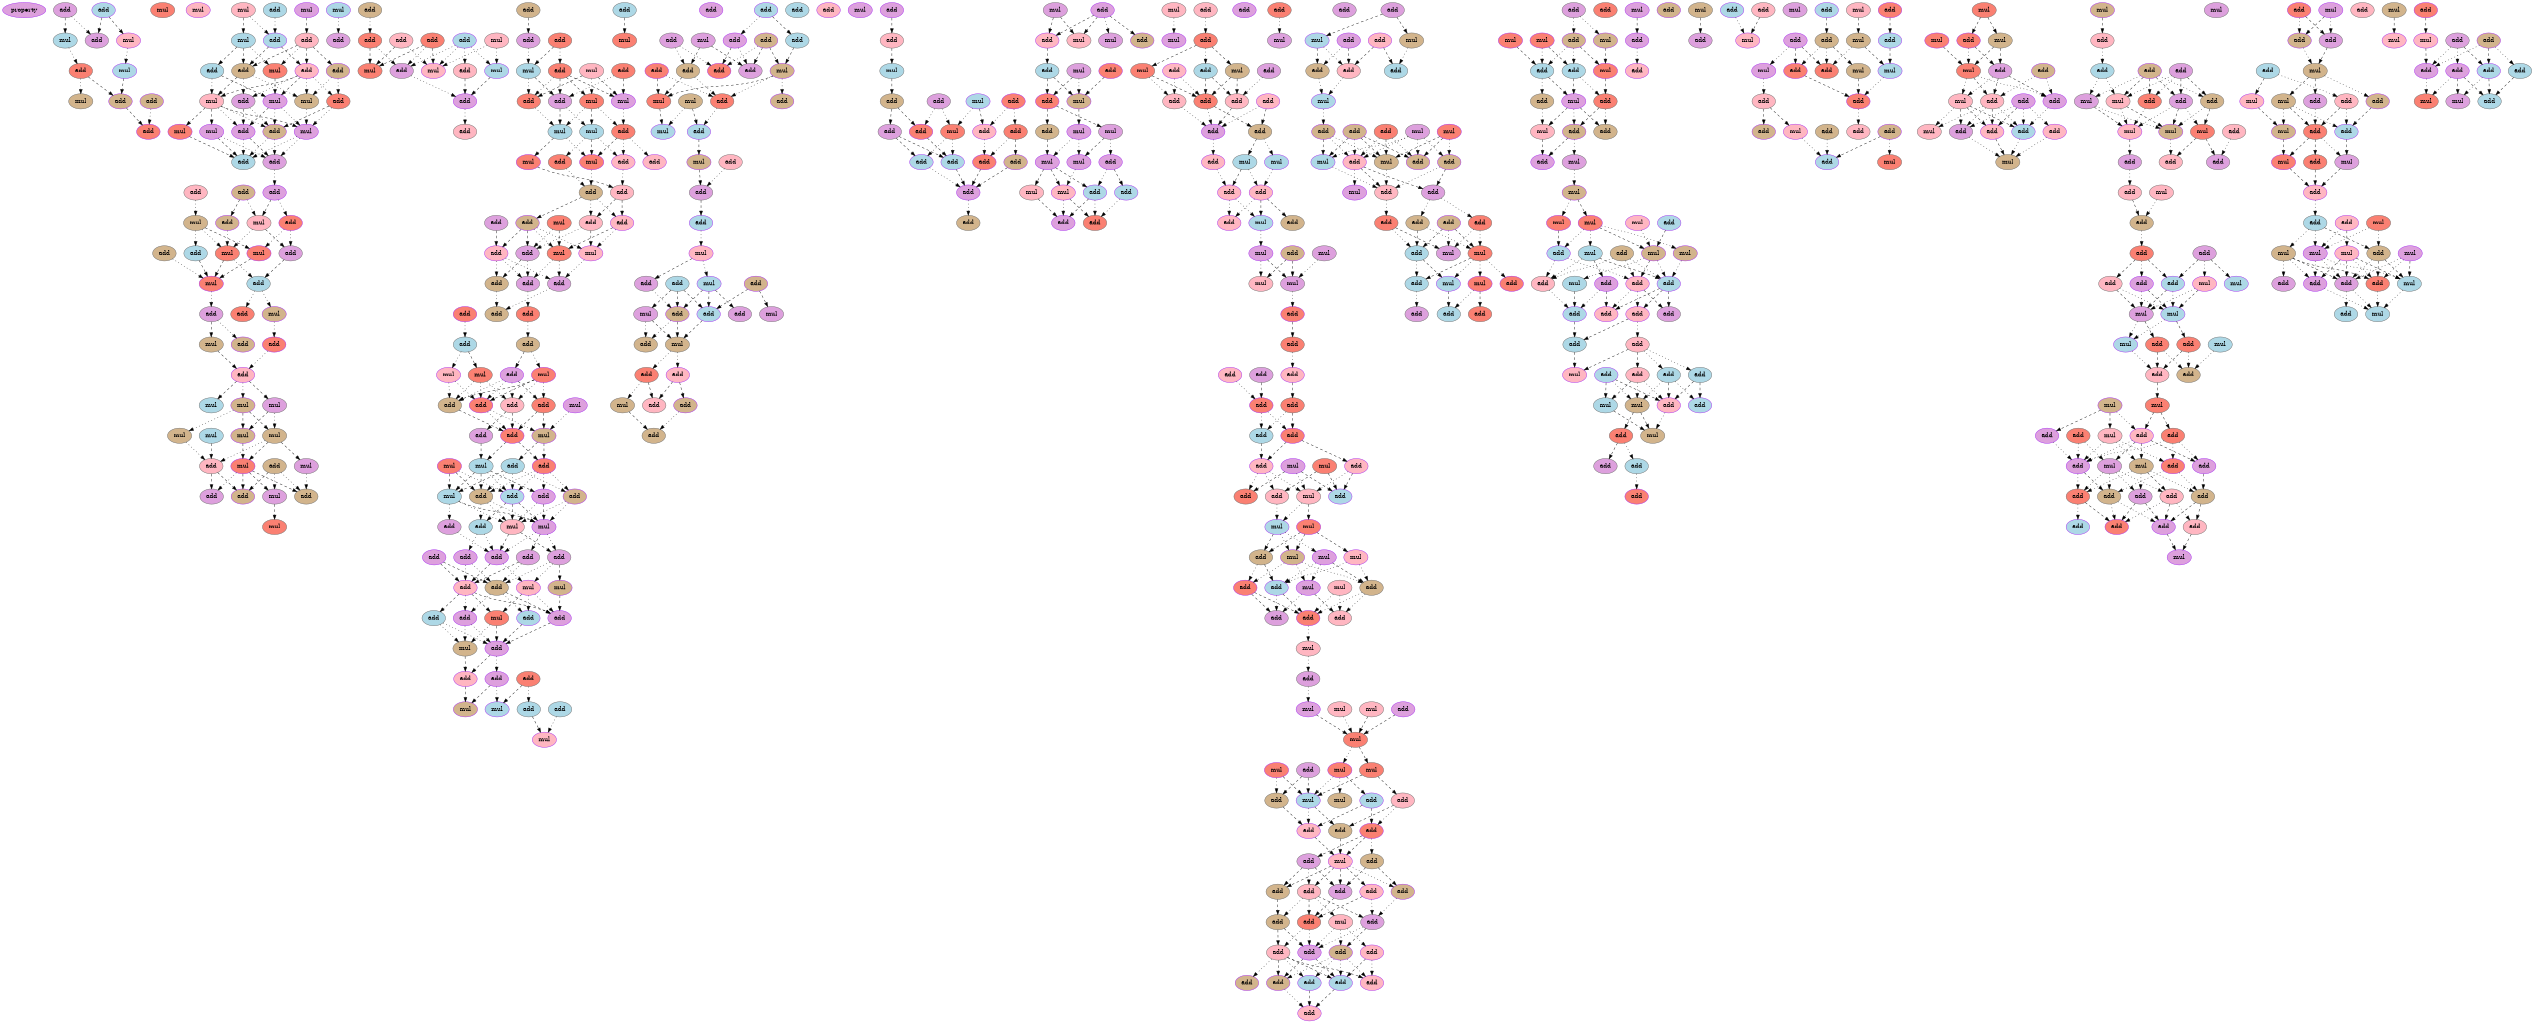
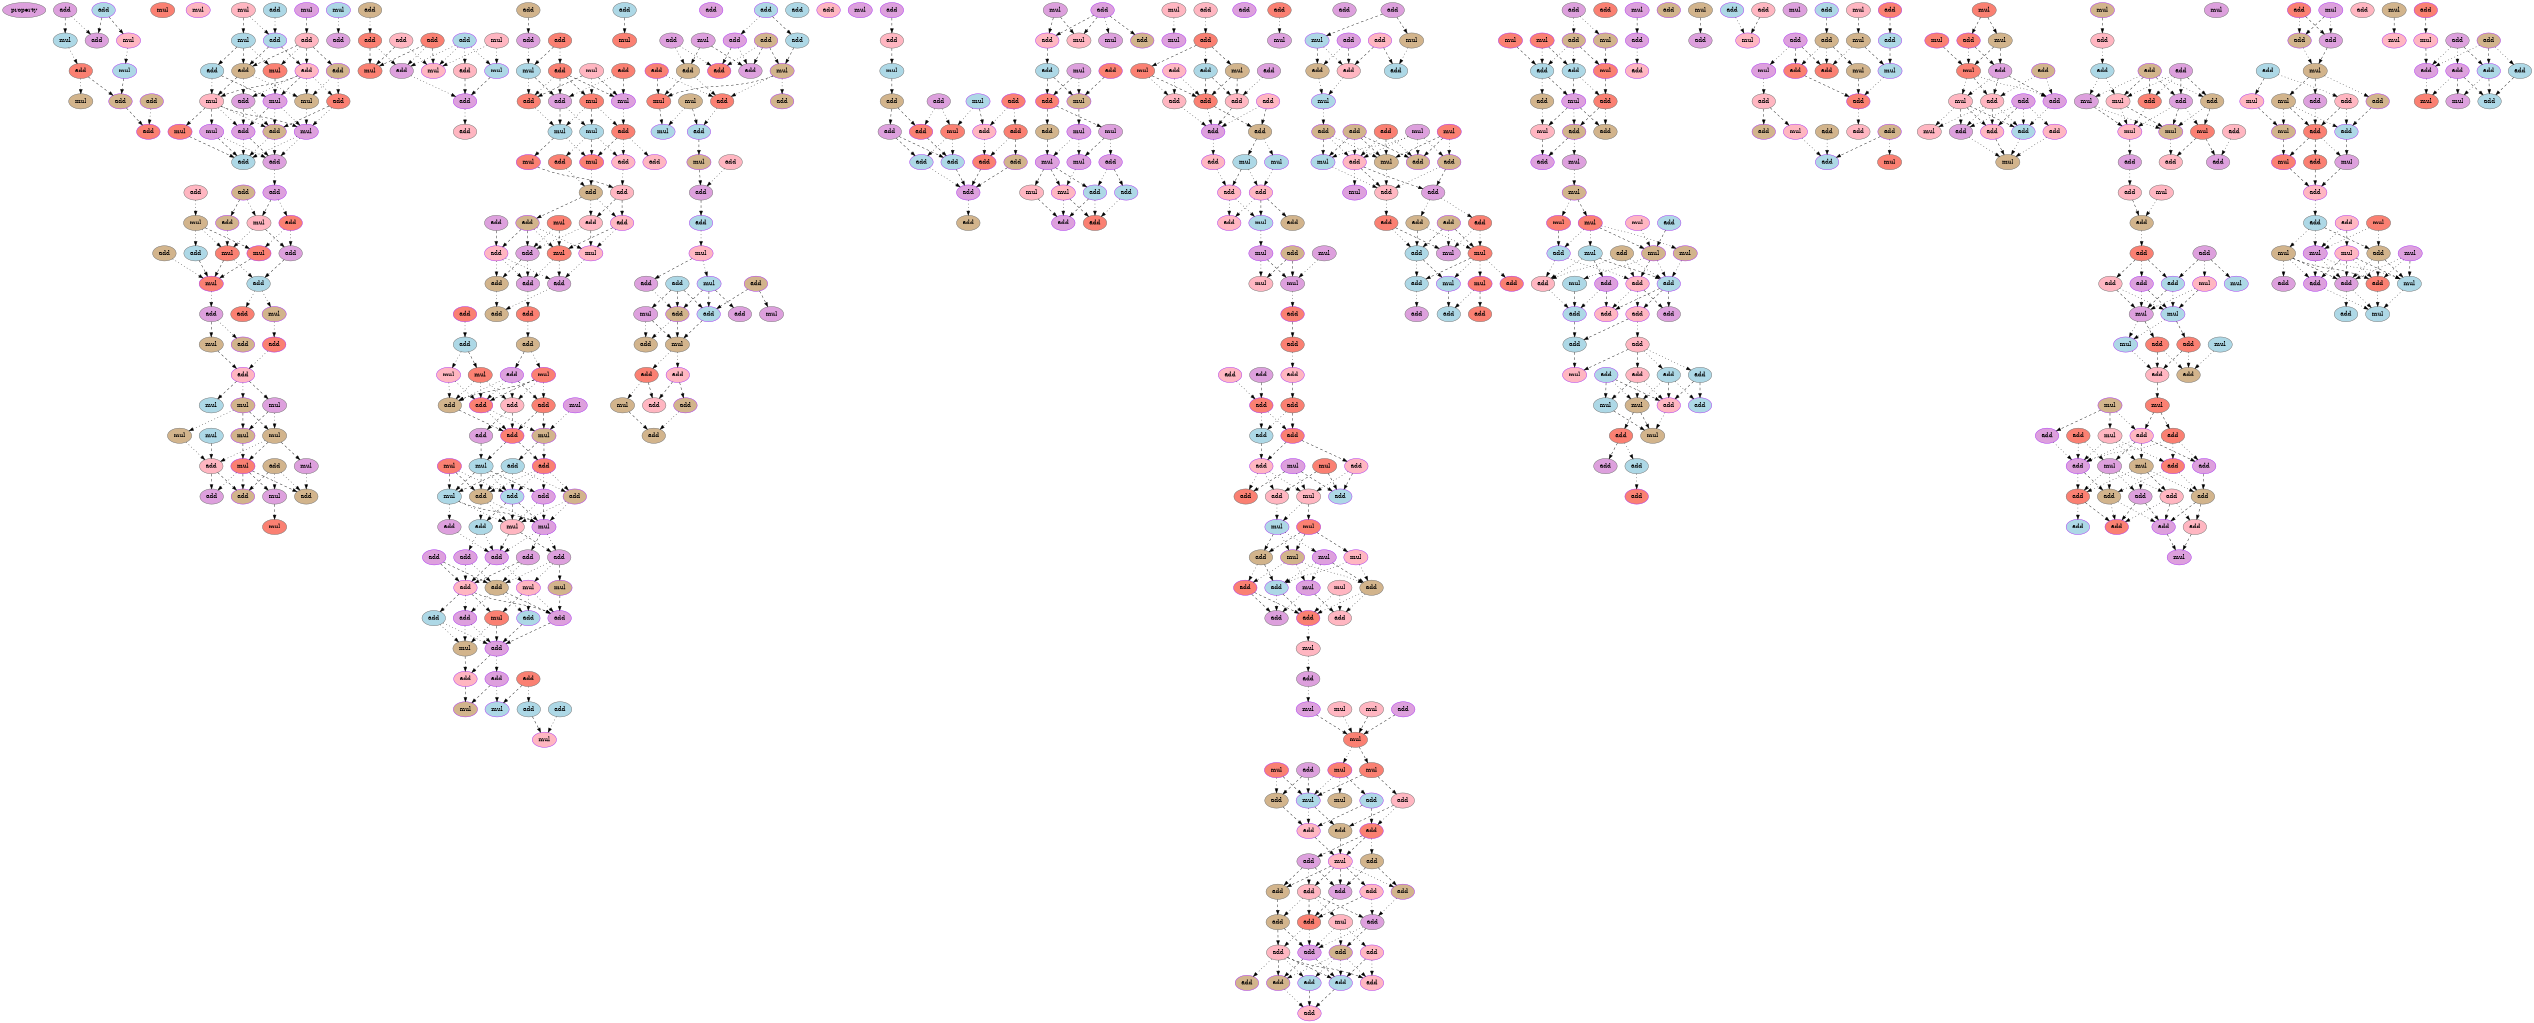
node "property": color purple -> gray40
